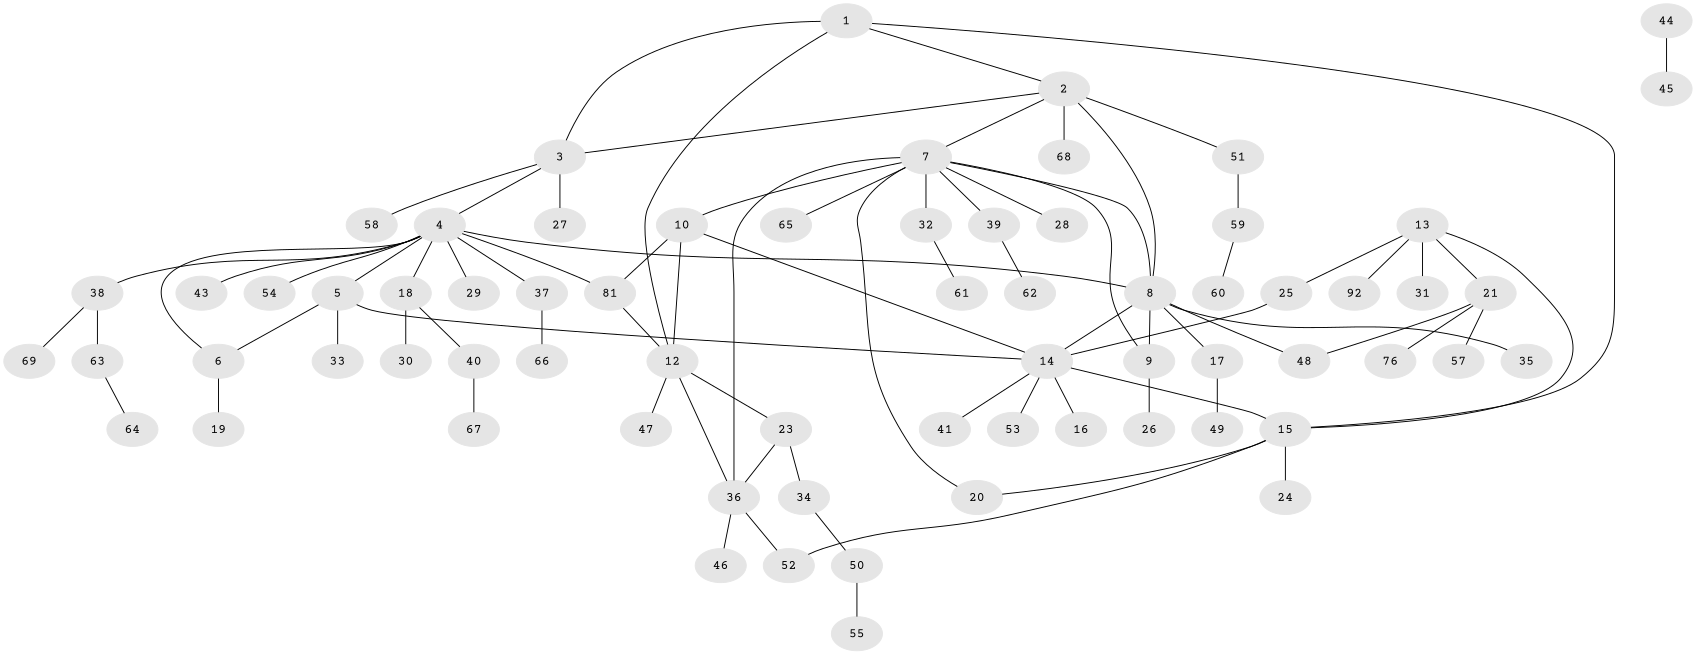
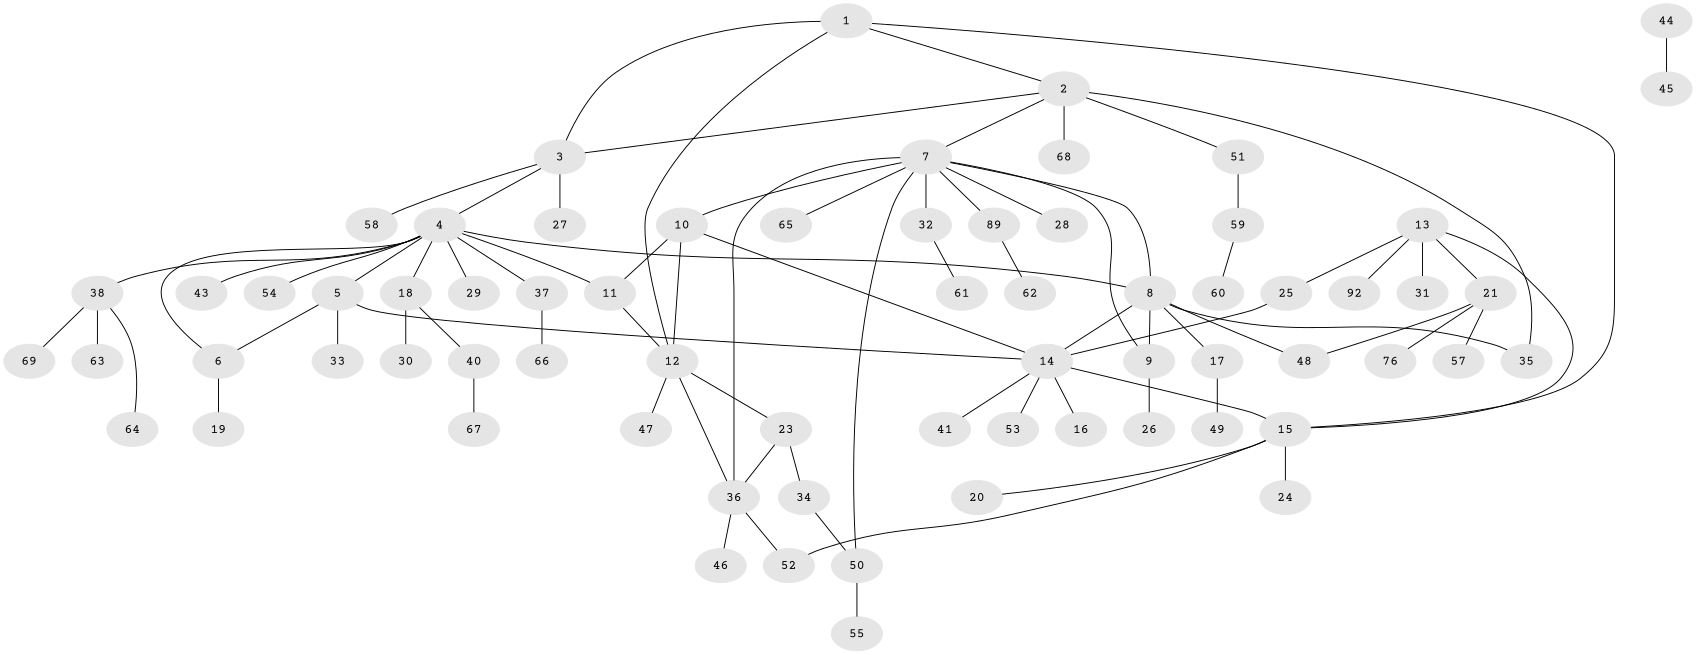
edge "2" -- "8": now "2" -- "35"
node "39": label "39" -> "89"
node "81": label "81" -> "11"
edge "7" -- "20": now "7" -- "50"
edge "63" -- "64": now "38" -- "64"
